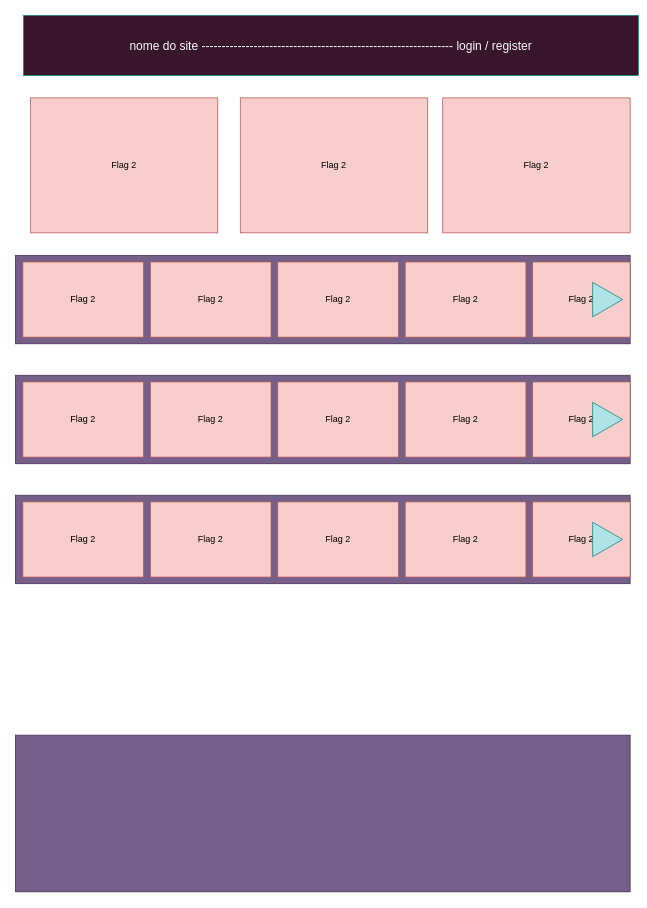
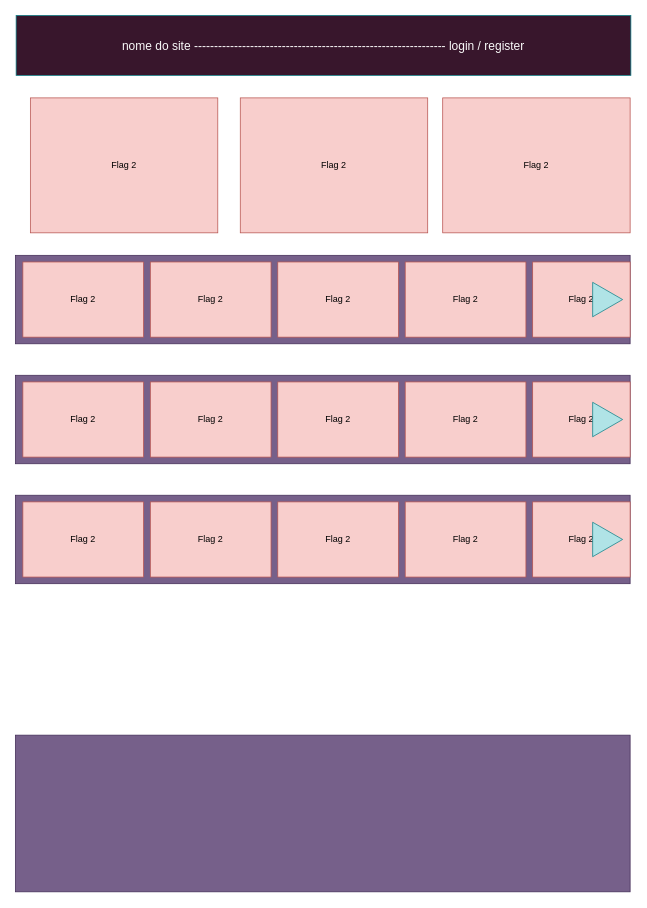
node "nome do site --------------------------------------------------------------- login / register": moved (331, 45) -> (324, 45)
